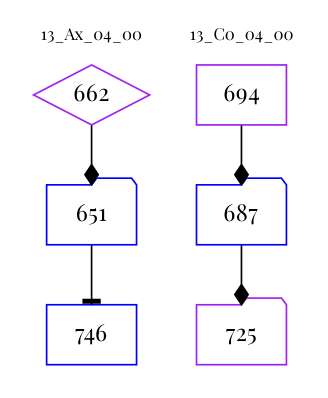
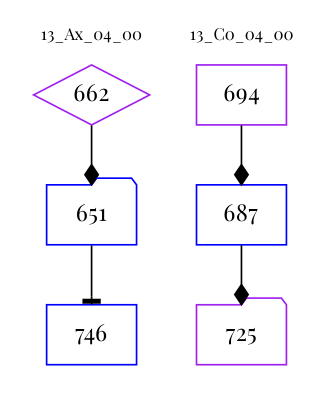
node "687": shape folder -> box
